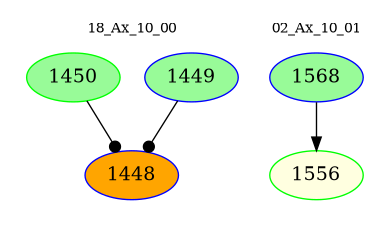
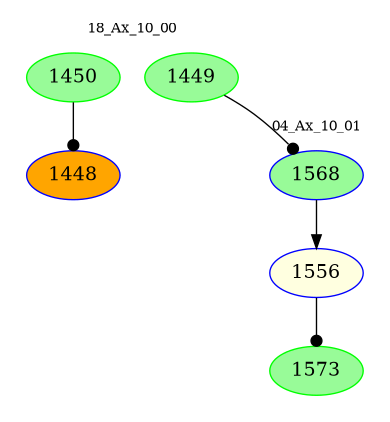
cluster "02_Ax_10_01": label "02_Ax_10_01" -> "04_Ax_10_01"
node "1449": color blue -> green
edge "1449" -> "1448": now "1449" -> "1568"
node "1556": color green -> blue
node "1573": added
